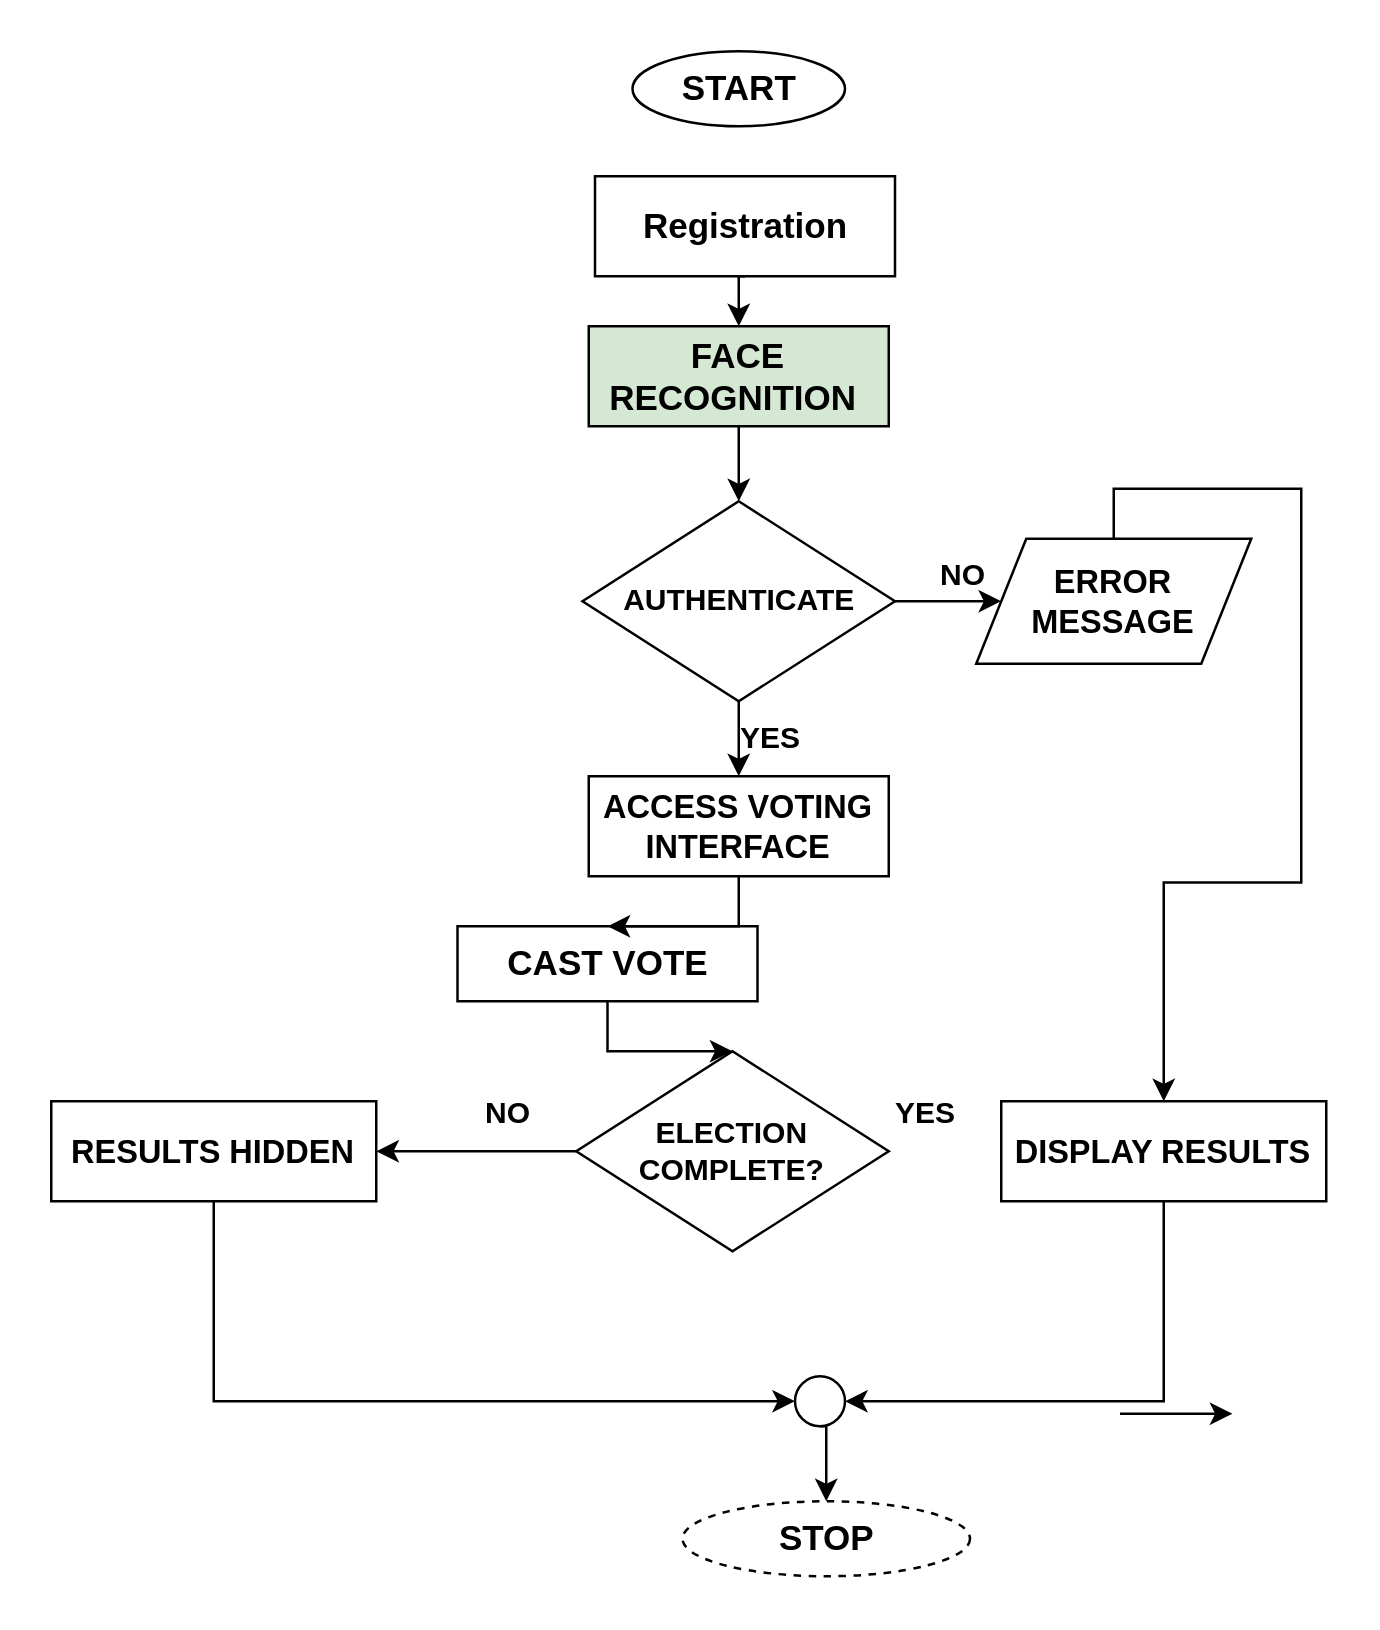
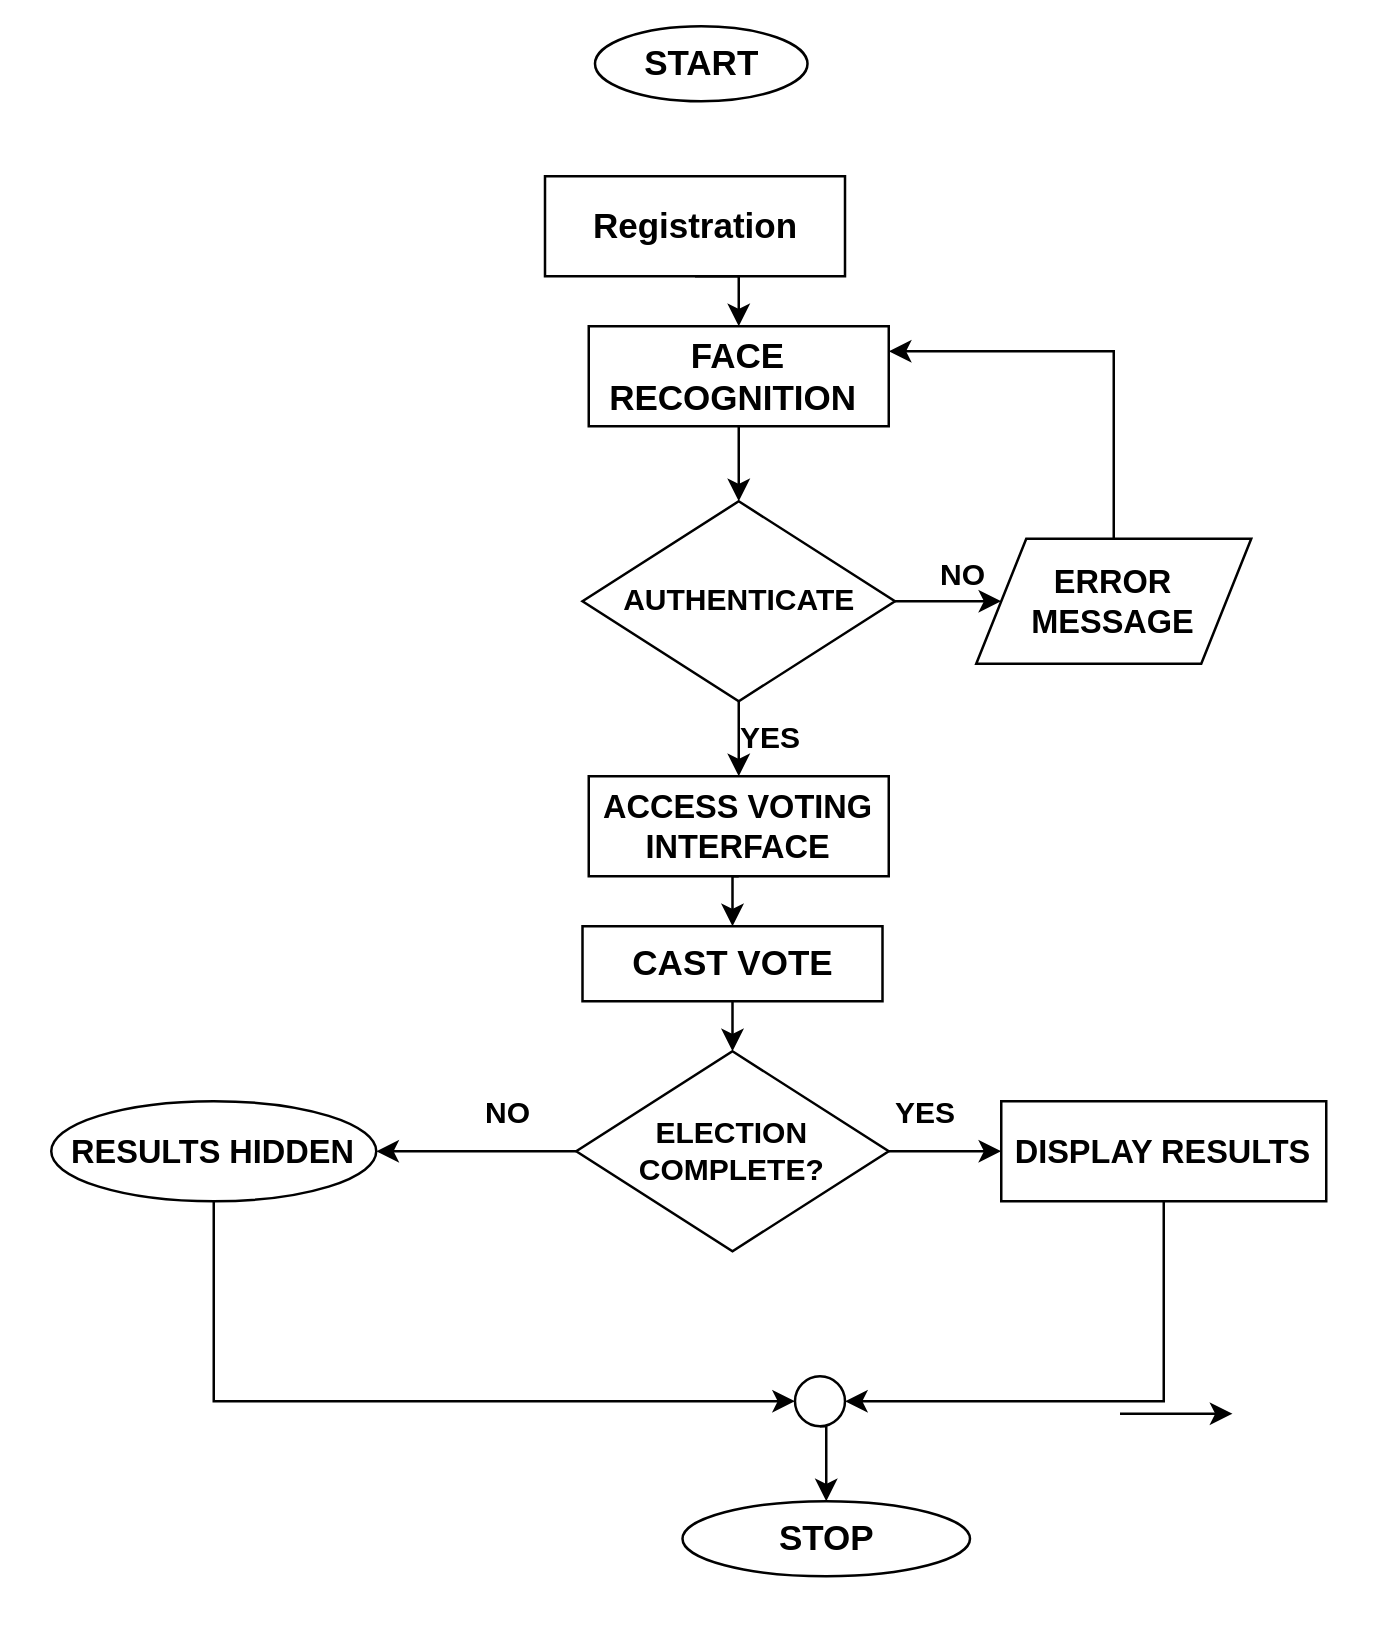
node "START": moved (739, 89) -> (701, 64)
node "Registration": moved (745, 226) -> (695, 226)
node "FACE RECOGNITION": fillcolor #d5e8d4 -> #ffffff
edge "ERROR MESSAGE" -> "DISPLAY RESULTS": now "ERROR MESSAGE" -> "FACE RECOGNITION"
node "CAST VOTE": moved (608, 964) -> (733, 964)
node "RESULTS HIDDEN": shape rectangle -> ellipse
edge "ELECTION COMPLETE?" -> "DISPLAY RESULTS": added
node "STOP": style dashed -> solid
